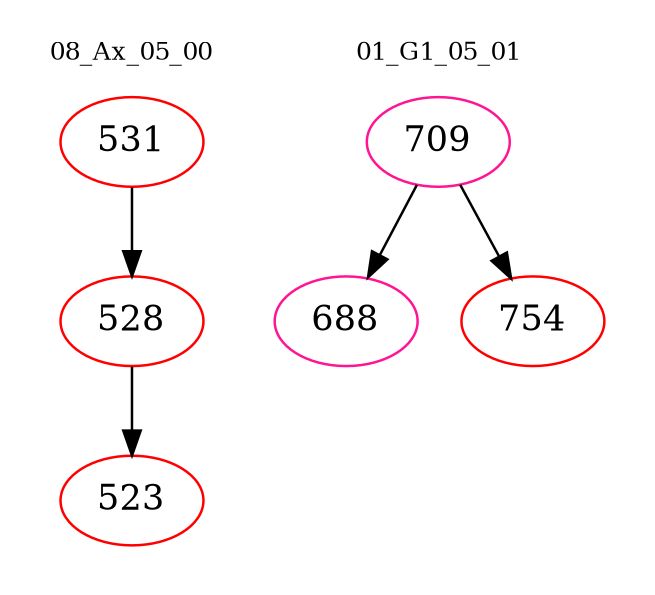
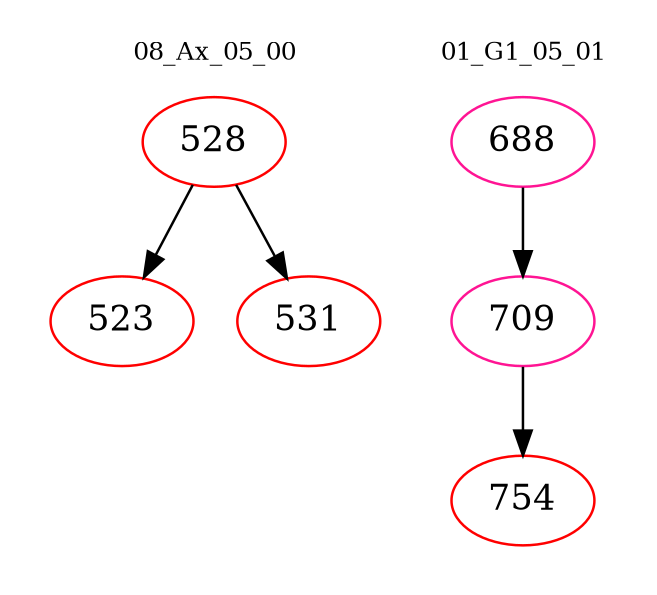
edge "531" -> "528": reversed
edge "709" -> "688": reversed
